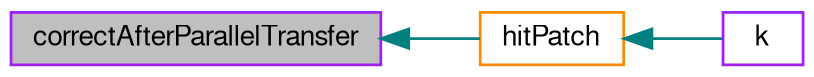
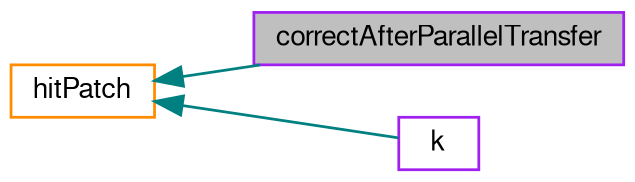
edge "hitPatch" -> "correctAfterParallelTransfer": reversed
